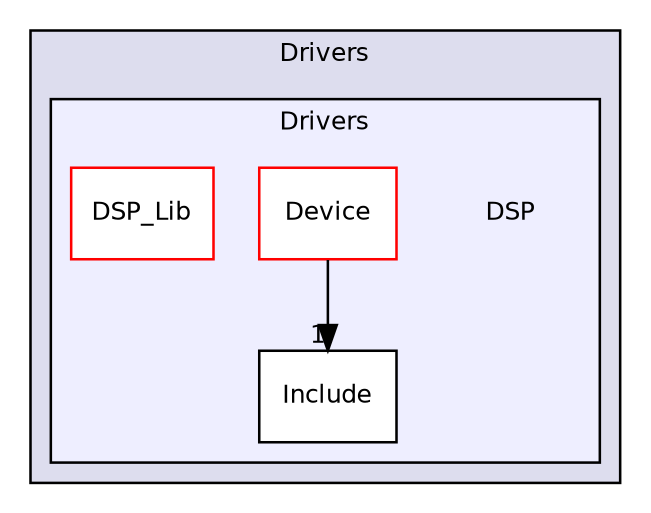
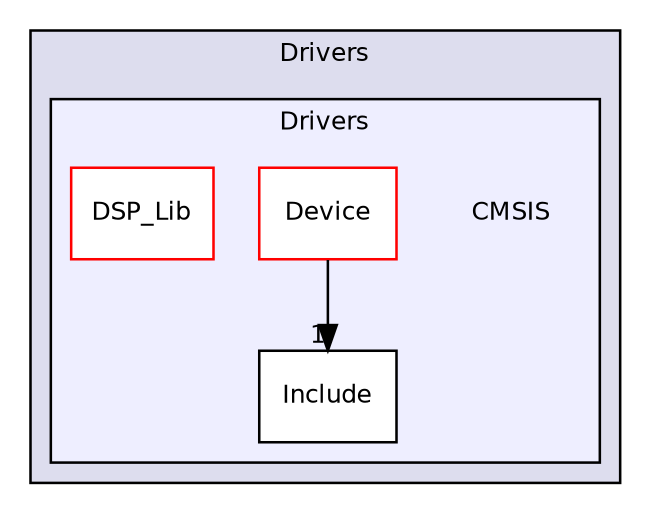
node "DSP": label "DSP" -> "CMSIS"
